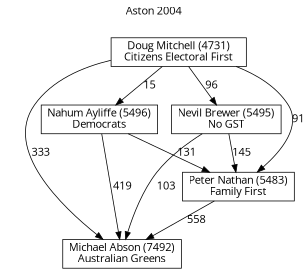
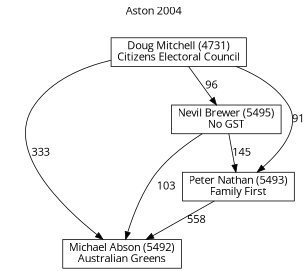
node "Doug Mitchell (4731) Citizens Electoral First": label "Doug Mitchell (4731) Citizens Electoral First" -> "Doug Mitchell (4731) Citizens Electoral Council"
node "Nahum Ayliffe (5496) Democrats": removed
node "Peter Nathan (5483) Family First": label "Peter Nathan (5483) Family First" -> "Peter Nathan (5493) Family First"
node "Michael Abson (7492) Australian Greens": label "Michael Abson (7492) Australian Greens" -> "Michael Abson (5492) Australian Greens"
